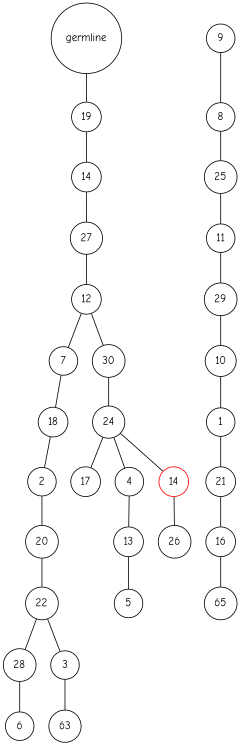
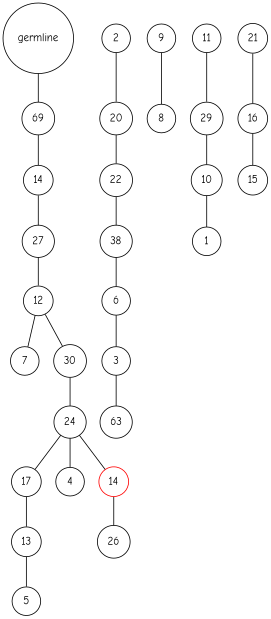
node "19": label "19" -> "69"
node "25": removed
node "18": removed
edge "1" -- "21": removed
edge "4" -- "13": now "17" -- "13"
node "65": label "65" -> "15"
edge "22" -- "3": now "6" -- "3"
node "28": label "28" -> "38"
